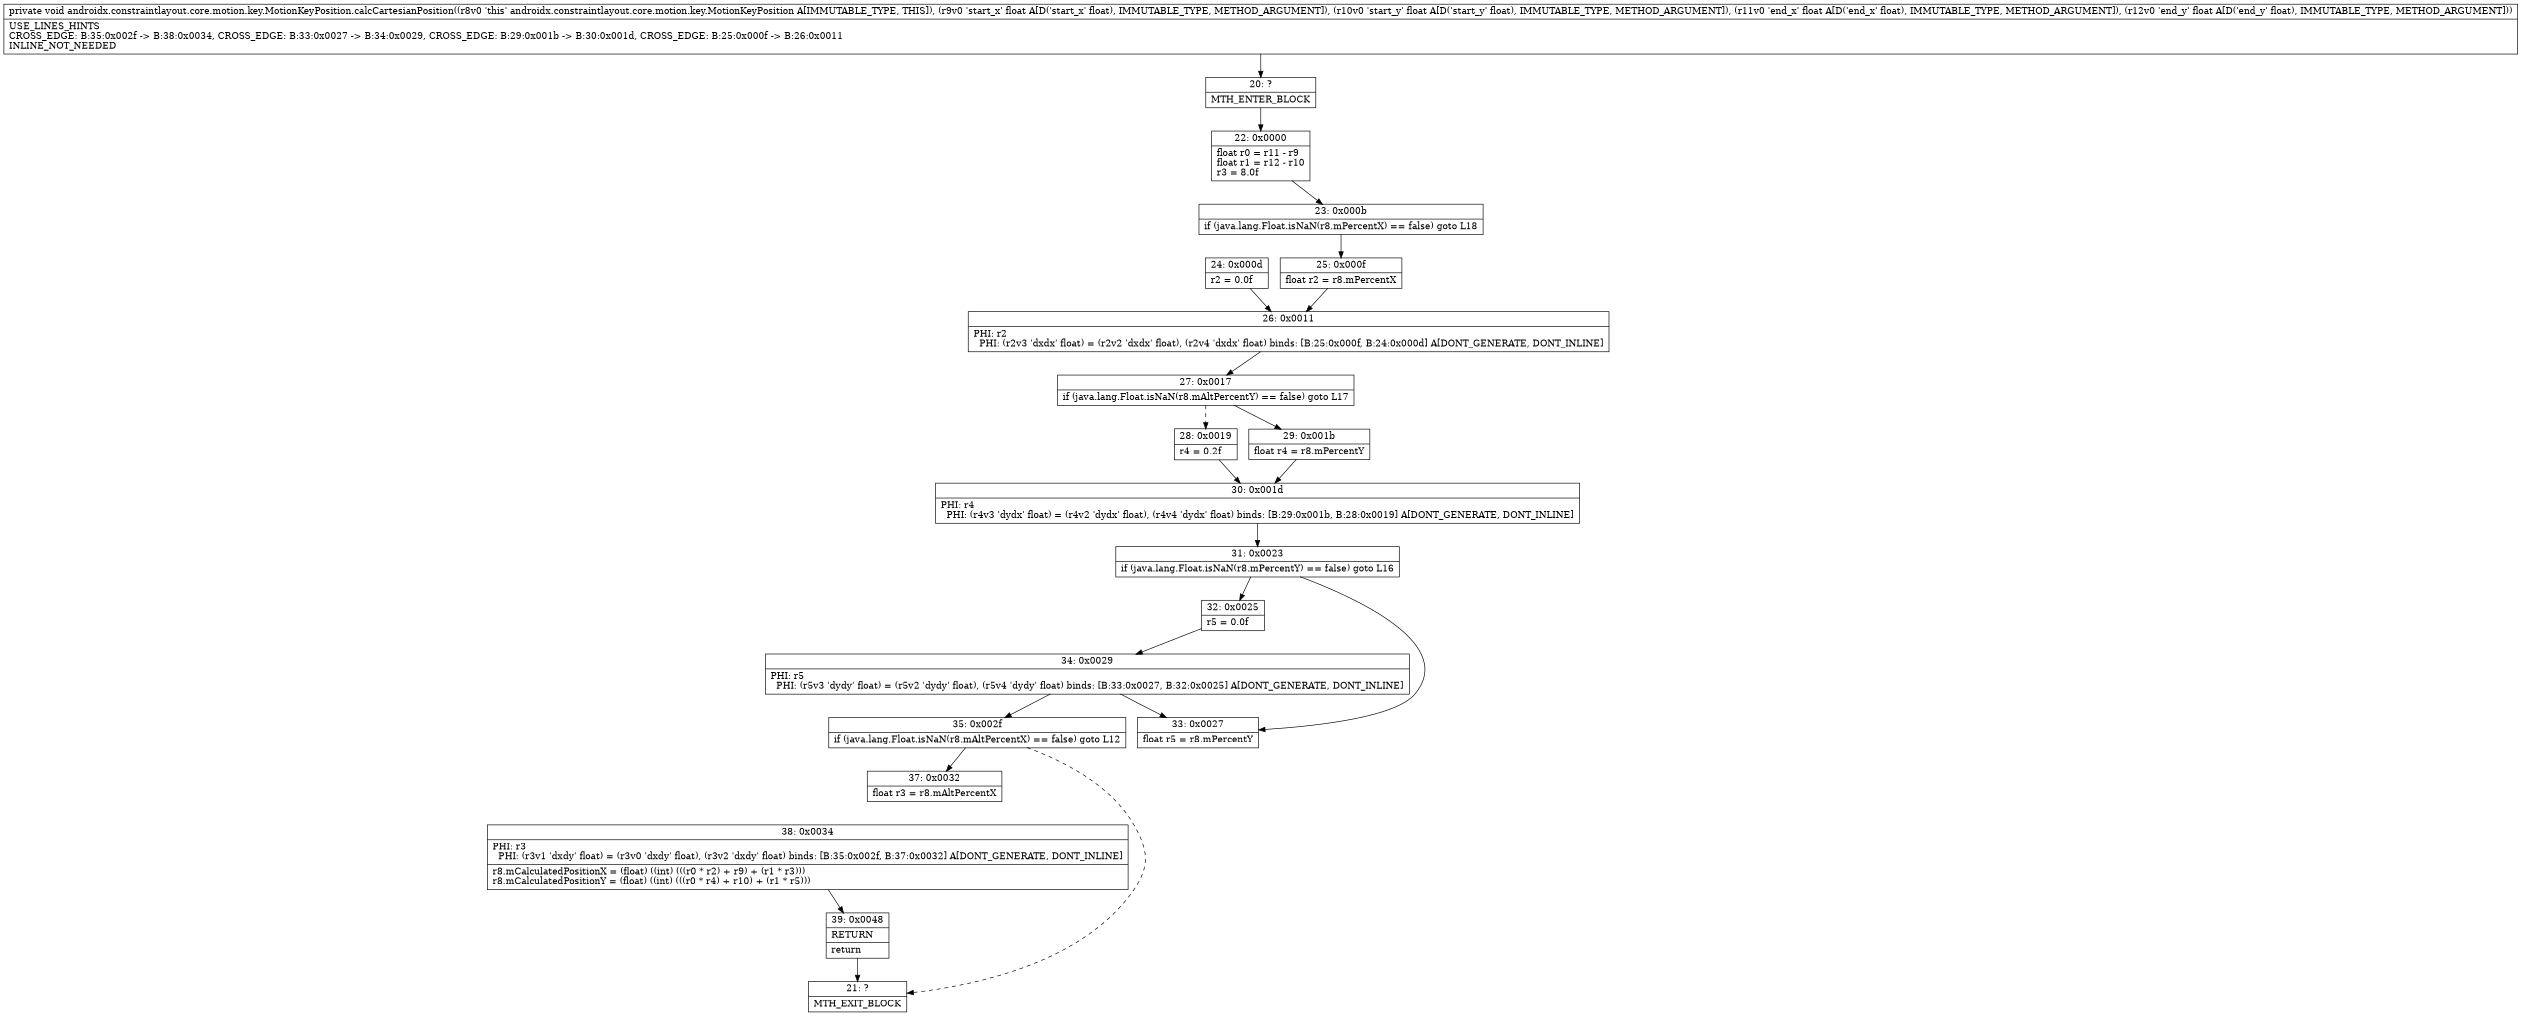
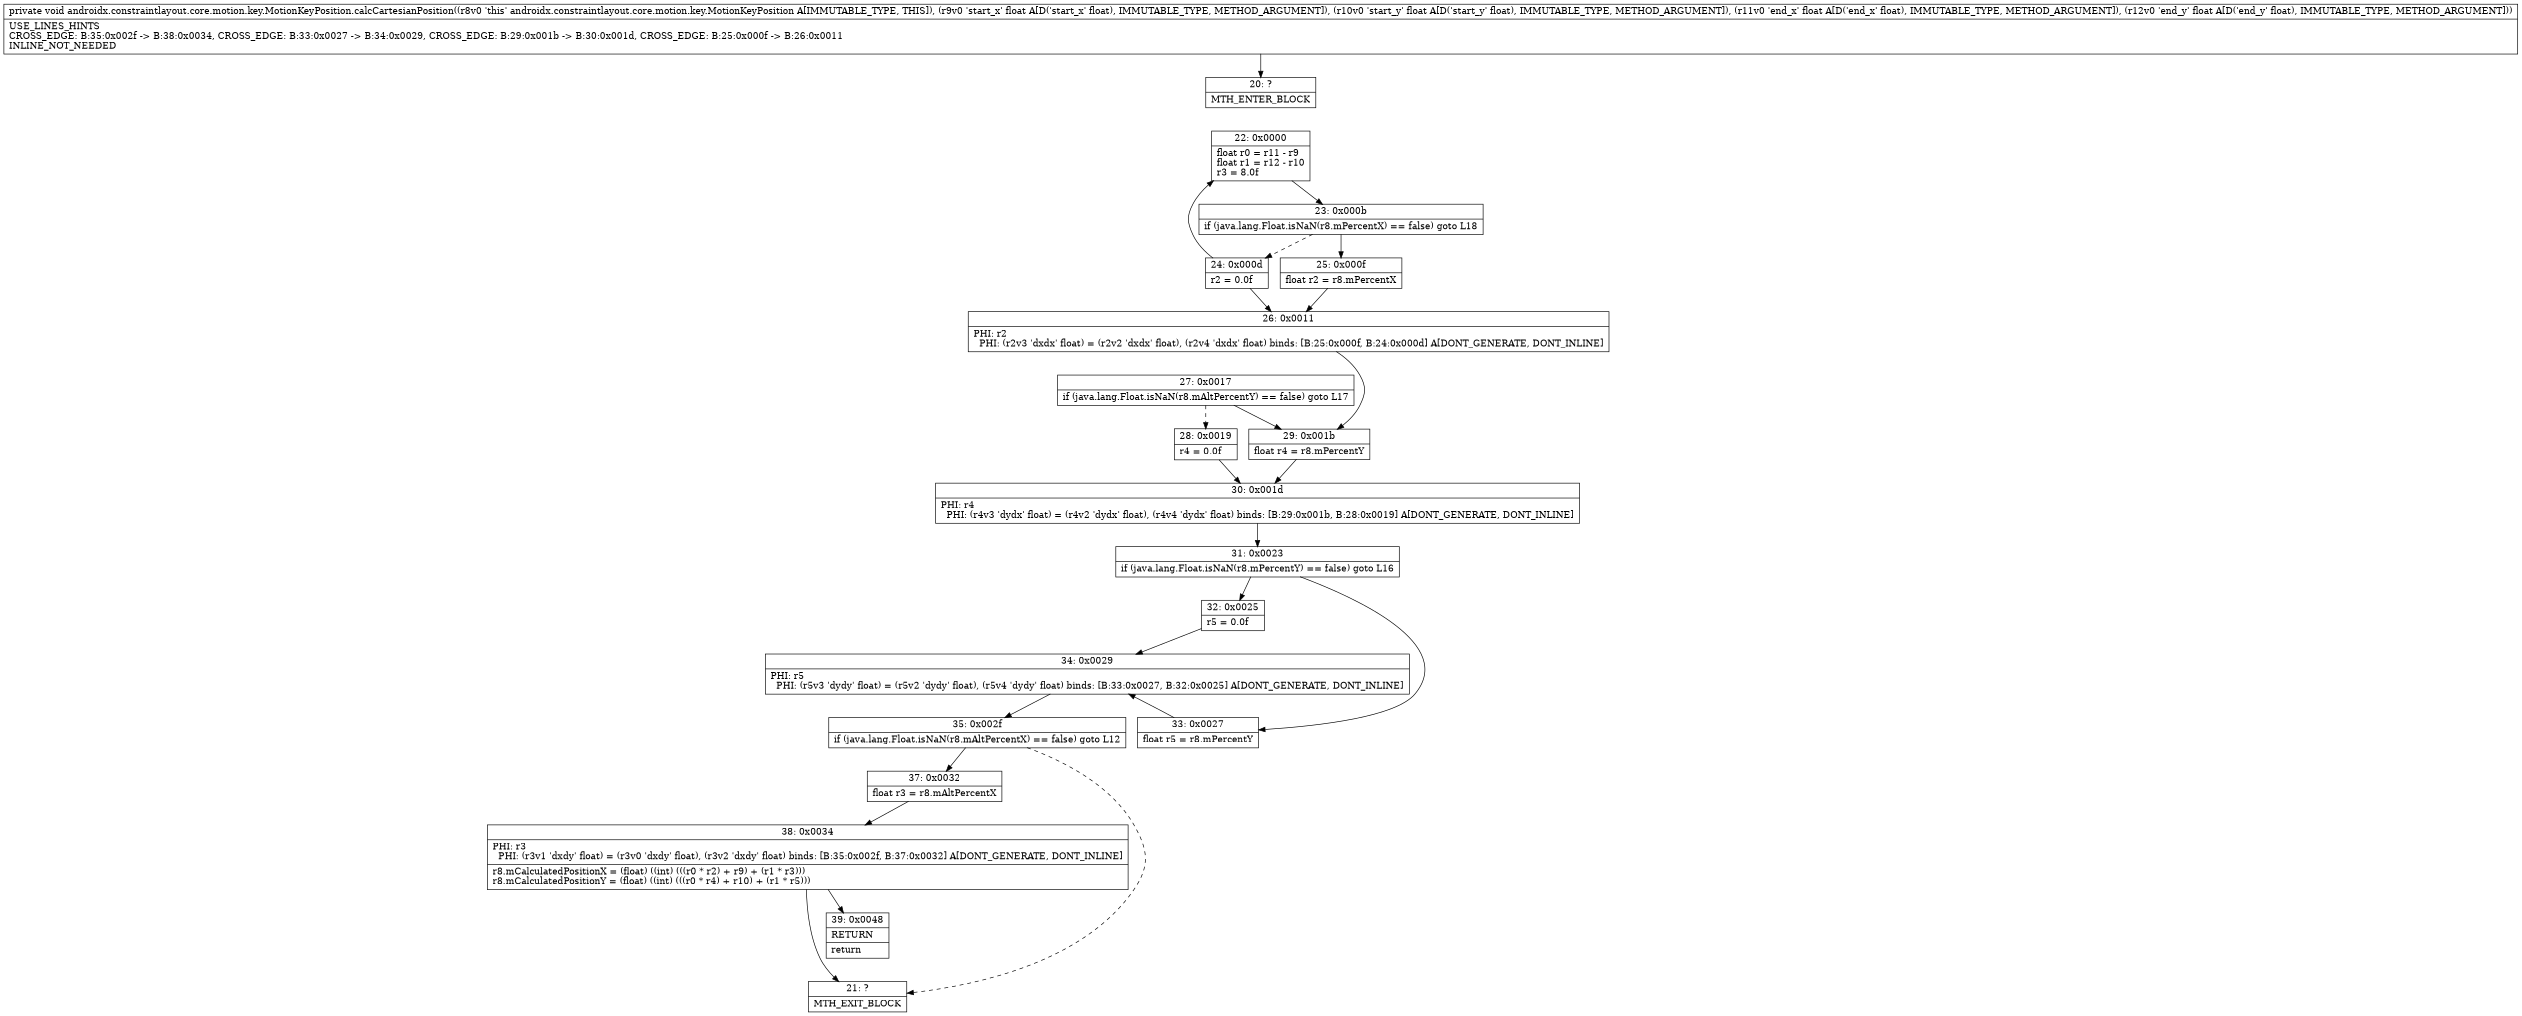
edge "20: ?" -> "22: 0x0000": now "24: 0x000d" -> "22: 0x0000"
edge "23: 0x000b" -> "24: 0x000d": added
edge "26: 0x0011" -> "27: 0x0017": now "26: 0x0011" -> "29: 0x001b"
node "28: 0x0019": text "r4 = 0.2f" -> "r4 = 0.0f"
edge "34: 0x0029" -> "33: 0x0027": reversed
edge "37: 0x0032" -> "38: 0x0034": added
edge "39: 0x0048" -> "21: ?": now "38: 0x0034" -> "21: ?"
